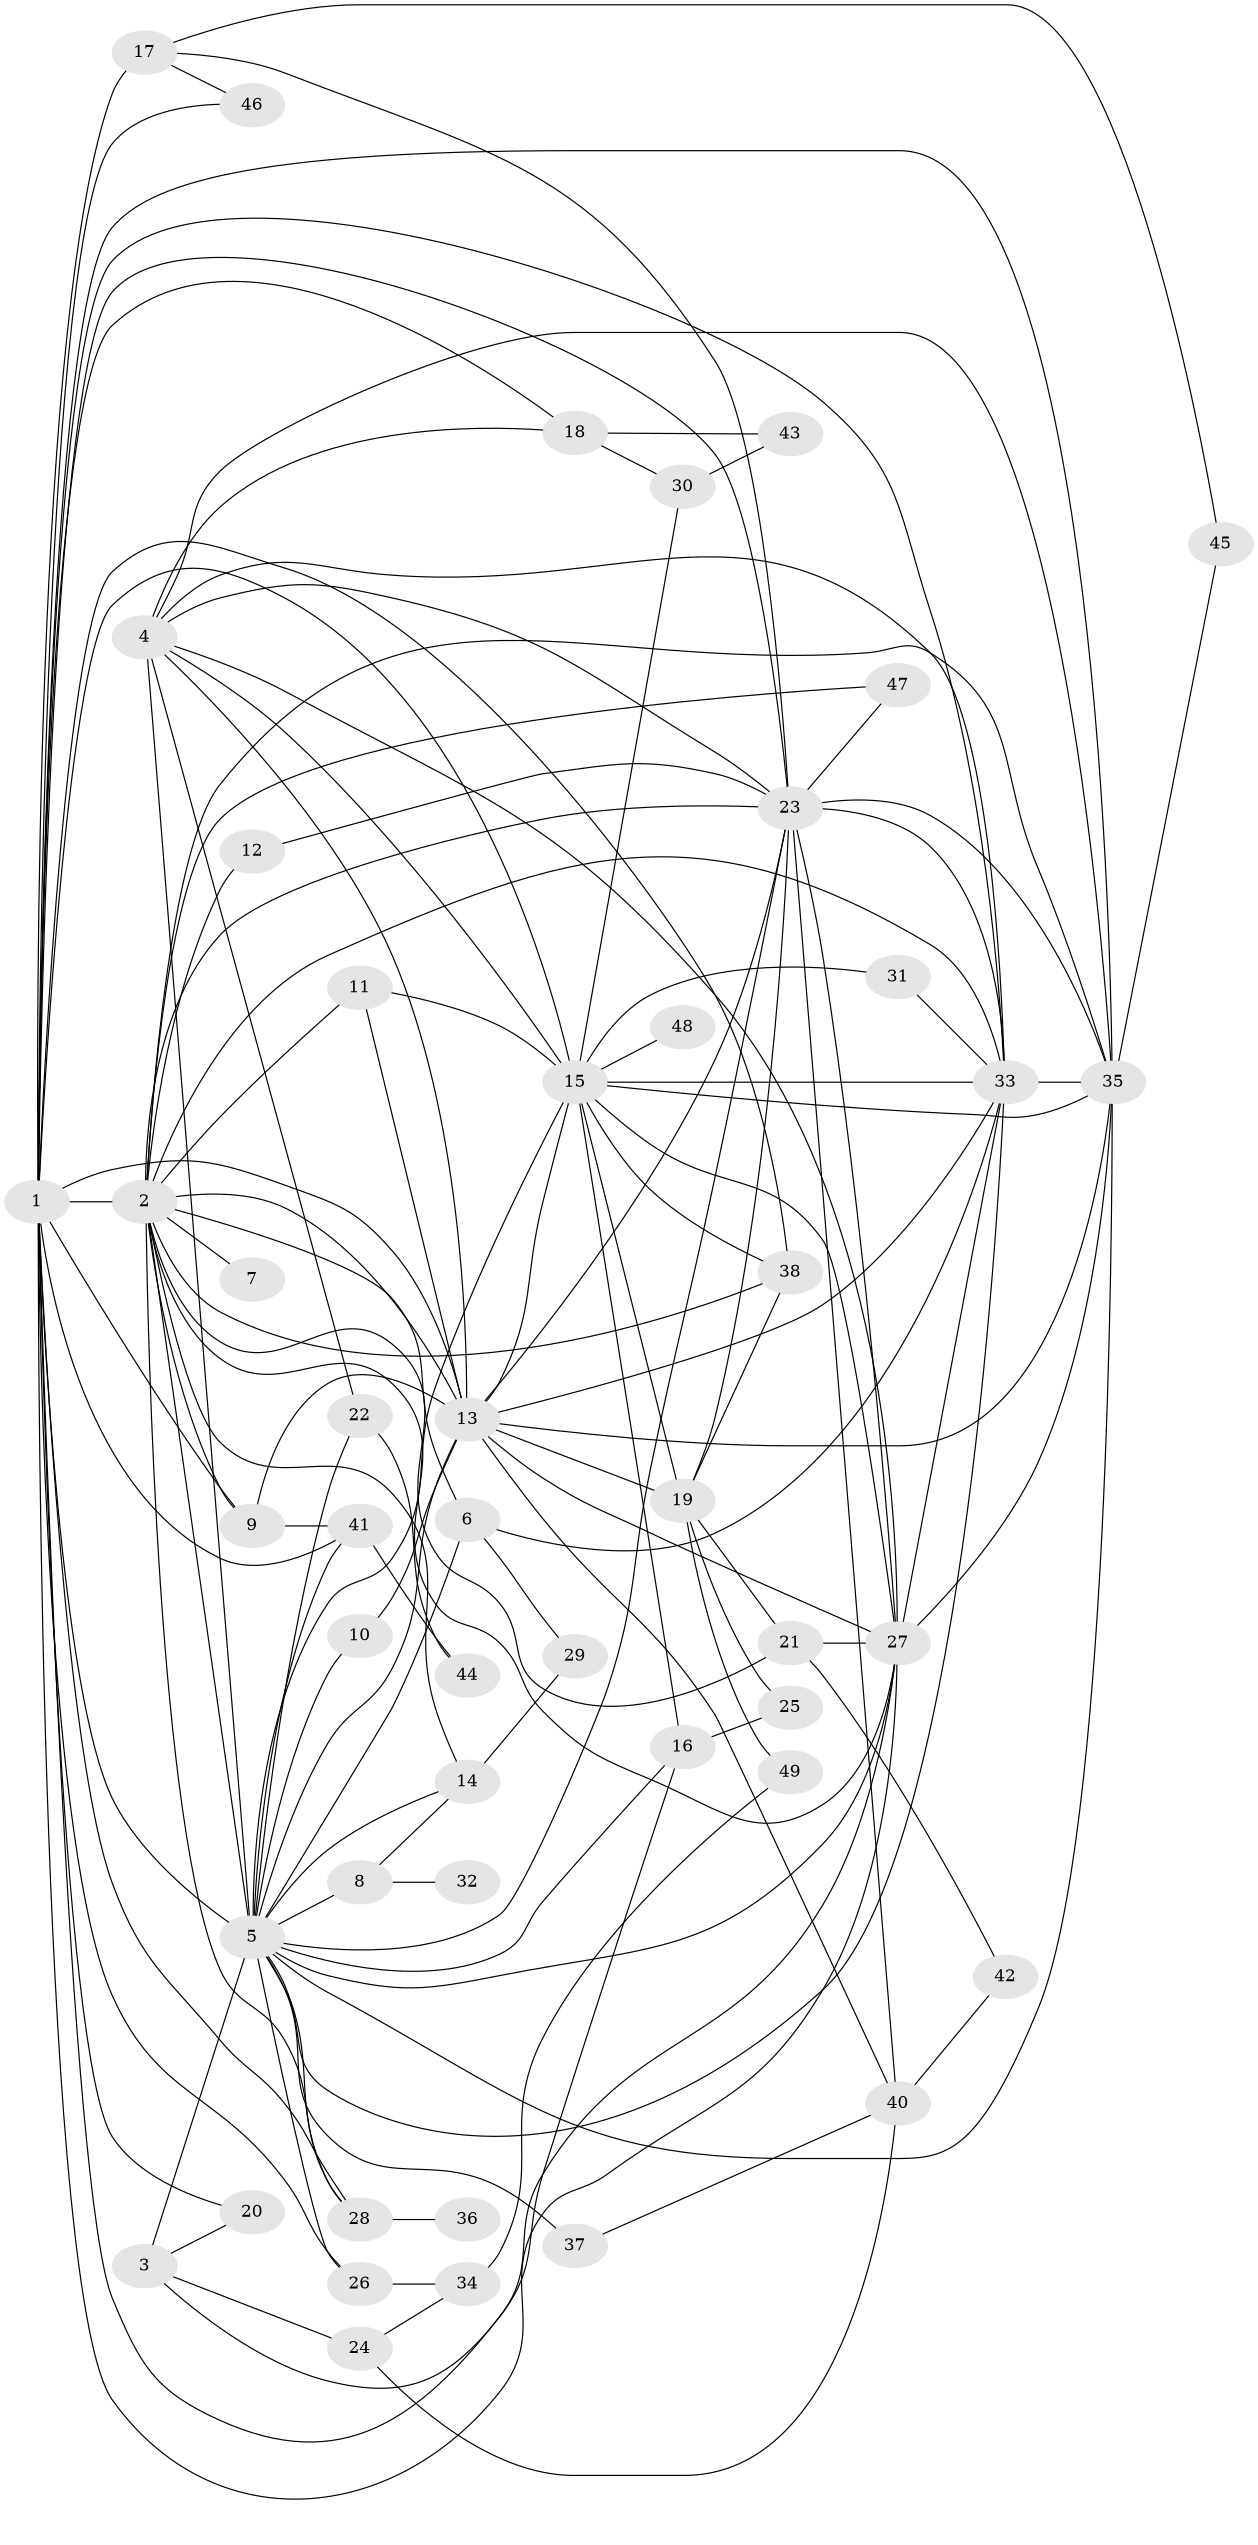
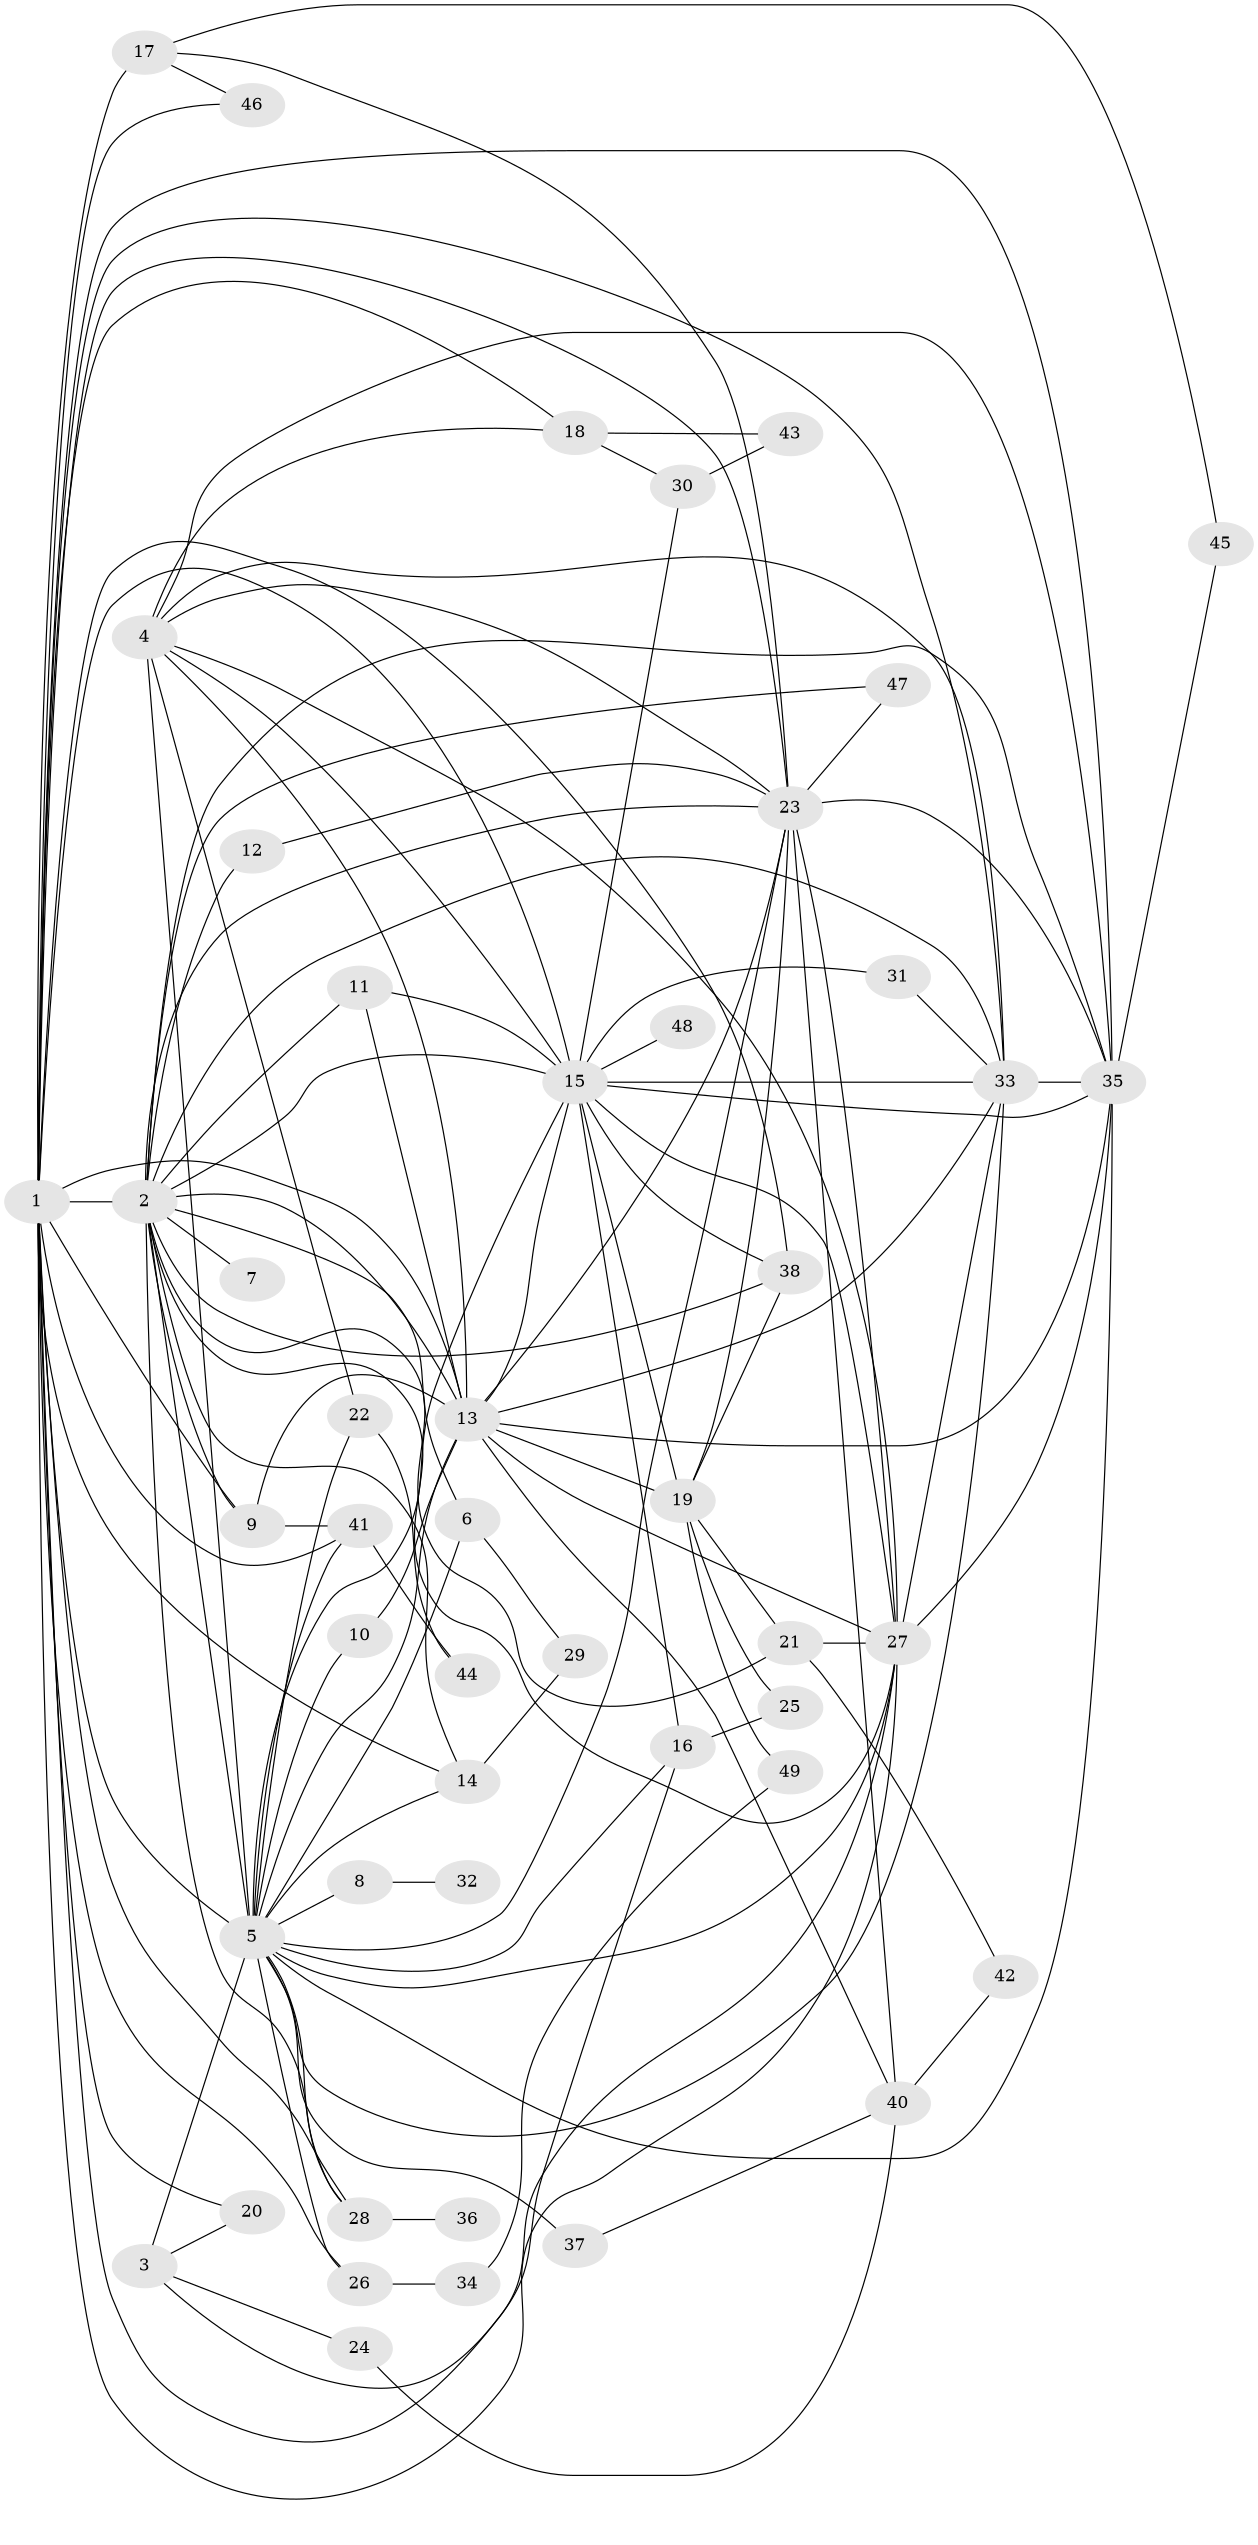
edge "23" -- "33": removed
edge "15" -- "2": added
edge "33" -- "6": removed
edge "14" -- "8": now "14" -- "1"
edge "34" -- "24": removed
